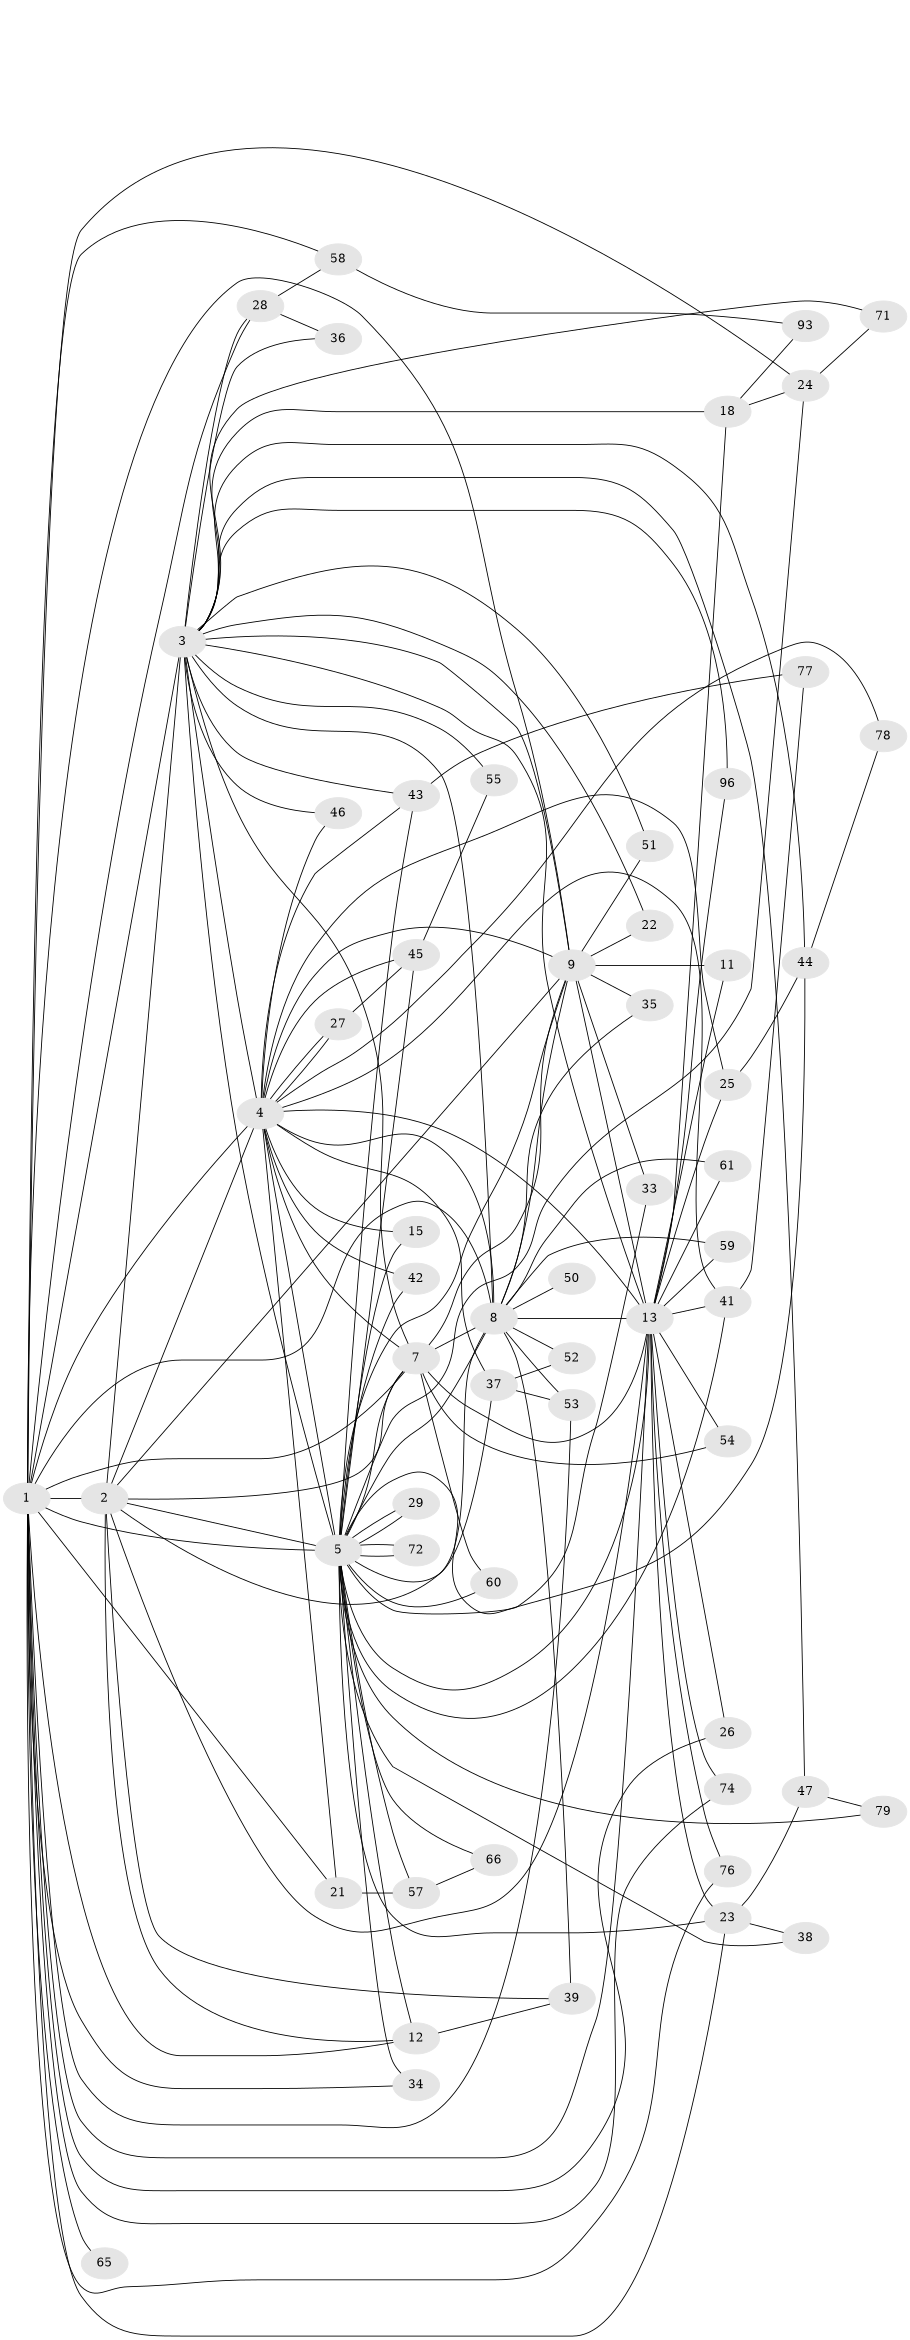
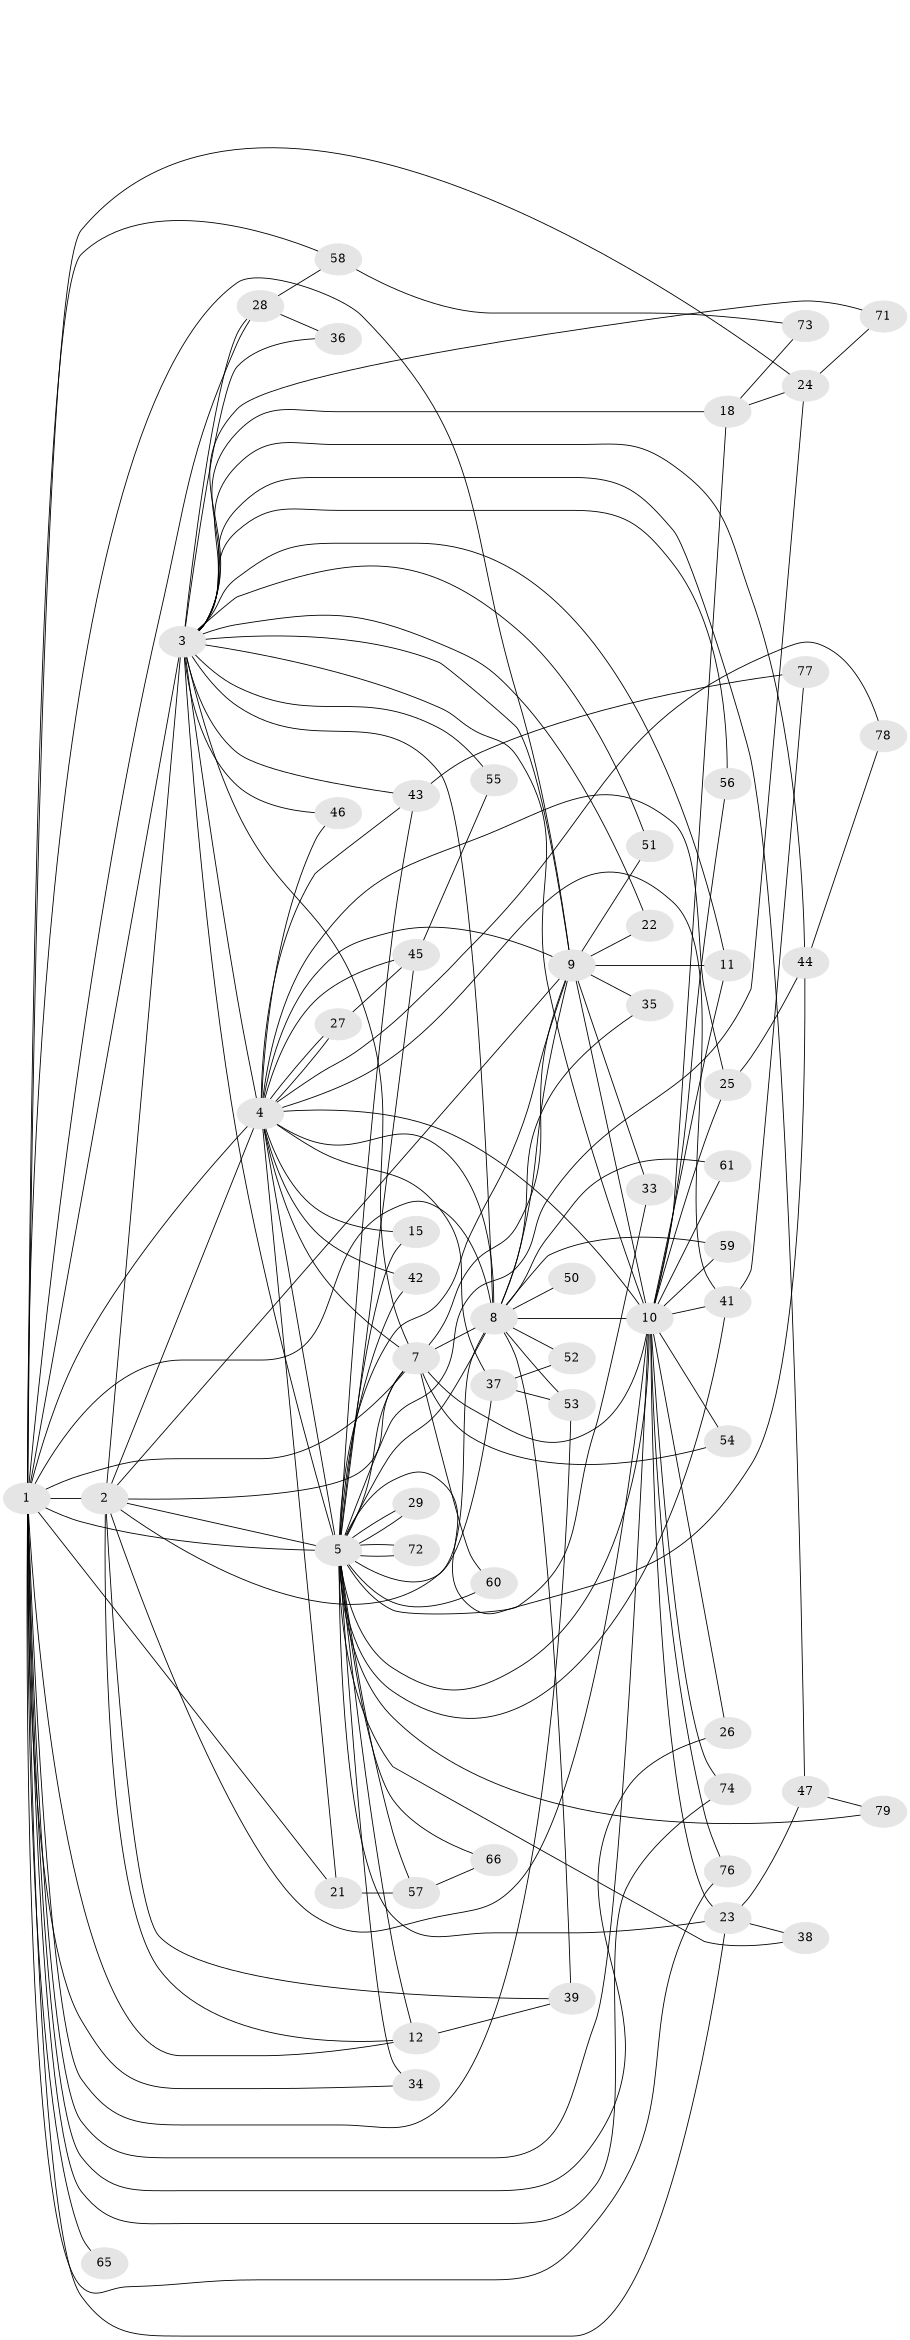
node "93": label "93" -> "73"
edge "3" -- "11": added
node "96": label "96" -> "56"
node "13": label "13" -> "10"
